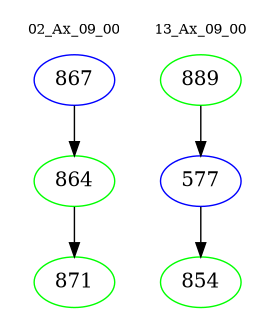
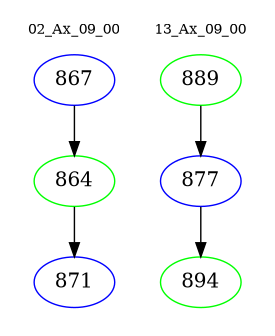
node "577": label "577" -> "877"
node "871": color green -> blue
node "854": label "854" -> "894"
